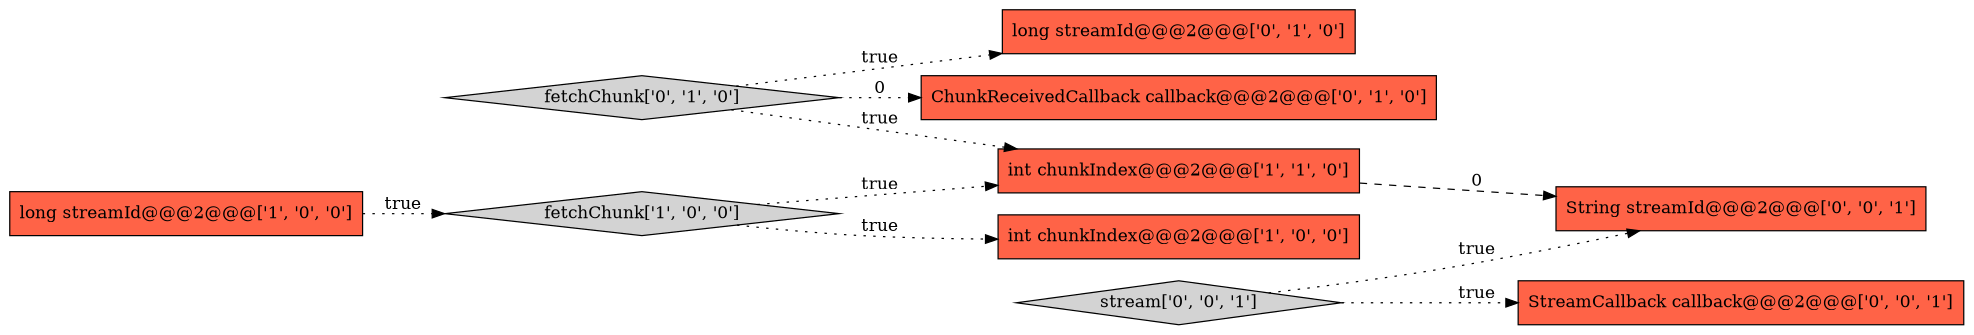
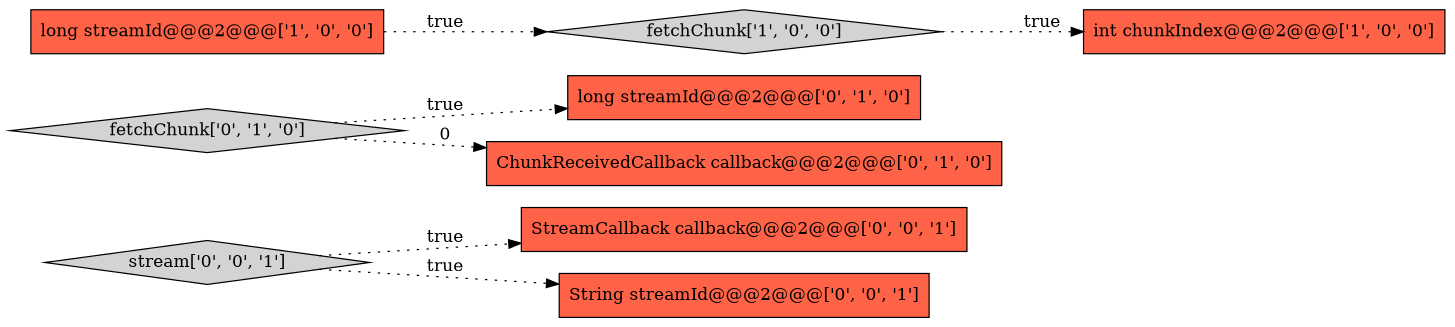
node "int chunkIndex@@@2@@@['1', '1', '0']": removed
